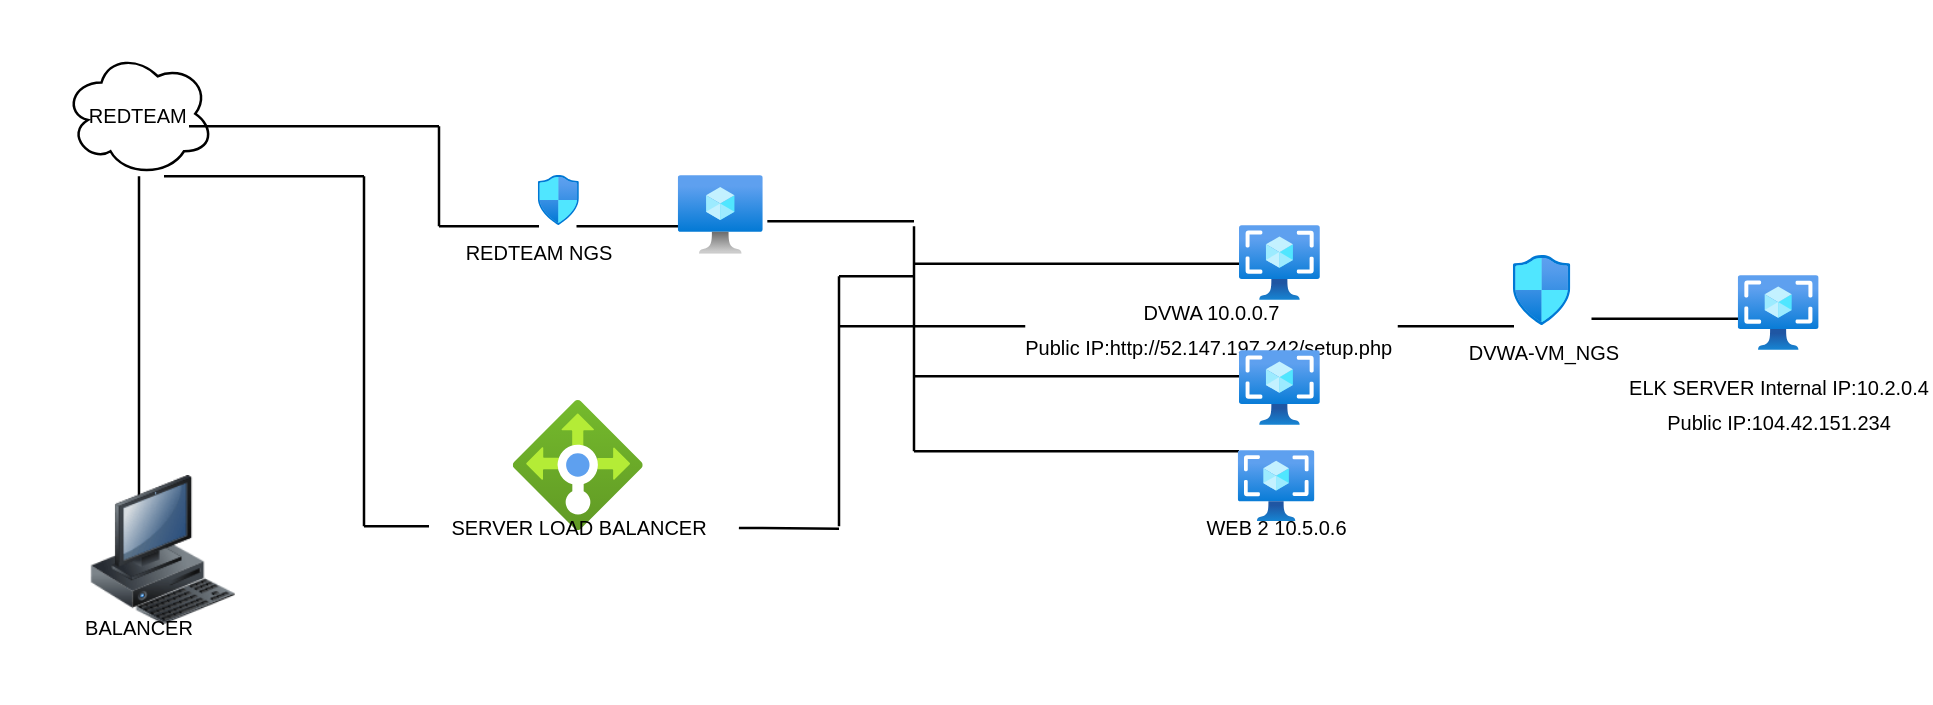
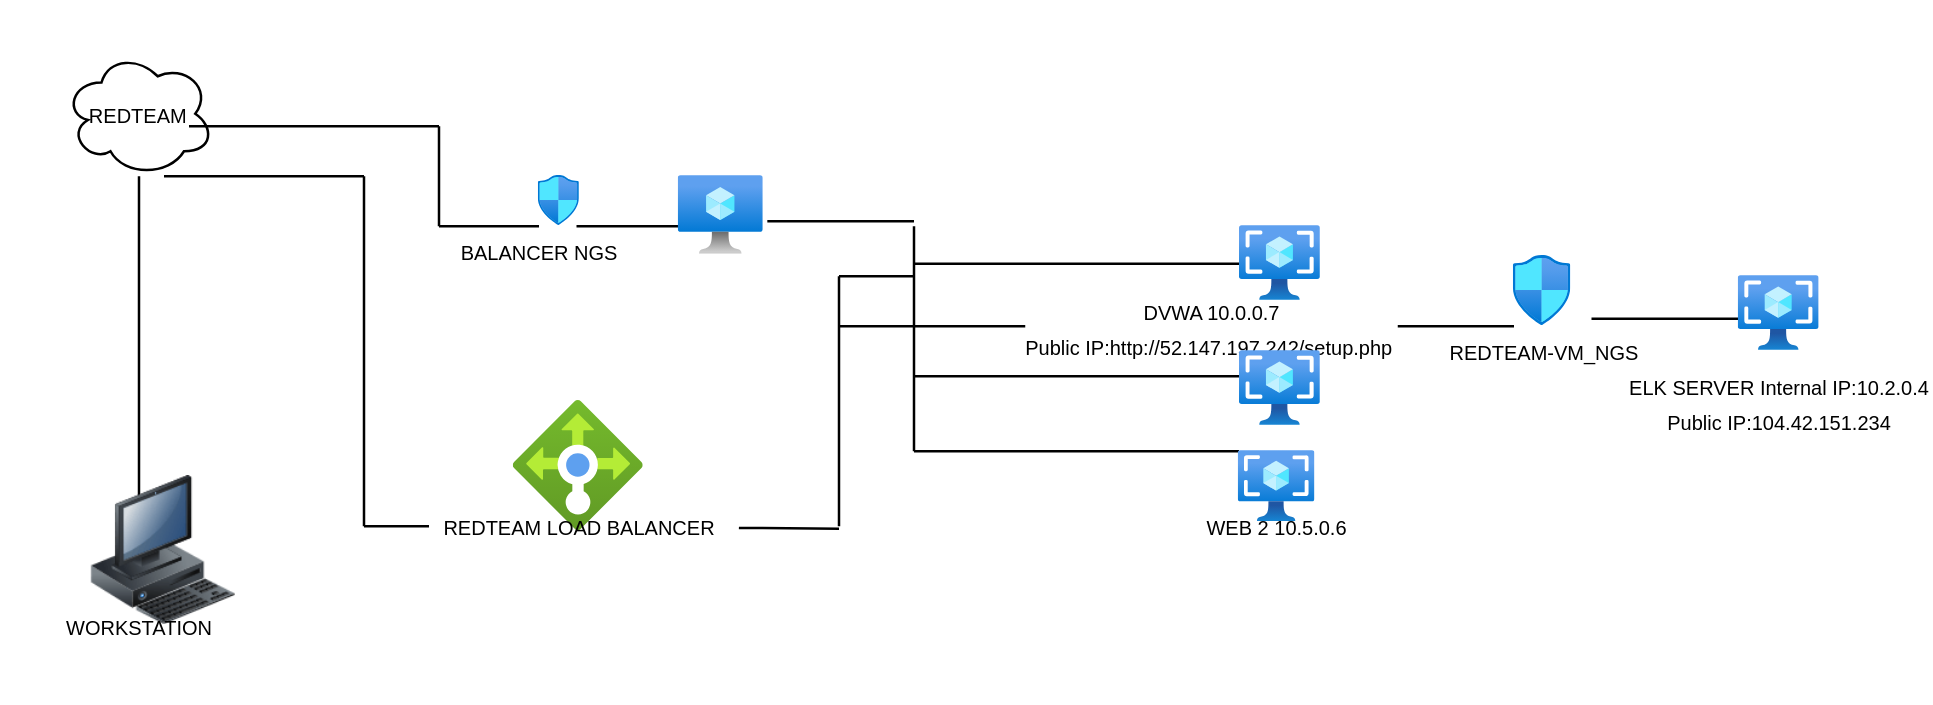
node "REDTEAM NGS": label "REDTEAM NGS" -> "BALANCER NGS"
node "DVWA-VM_NGS": label "DVWA-VM_NGS" -> "REDTEAM-VM_NGS"
node "SERVER LOAD BALANCER": label "SERVER LOAD BALANCER" -> "REDTEAM LOAD BALANCER"
node "BALANCER": label "BALANCER" -> "WORKSTATION"
